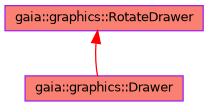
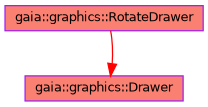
edge "gaia::graphics::Drawer" -> "gaia::graphics::RotateDrawer": reversed
